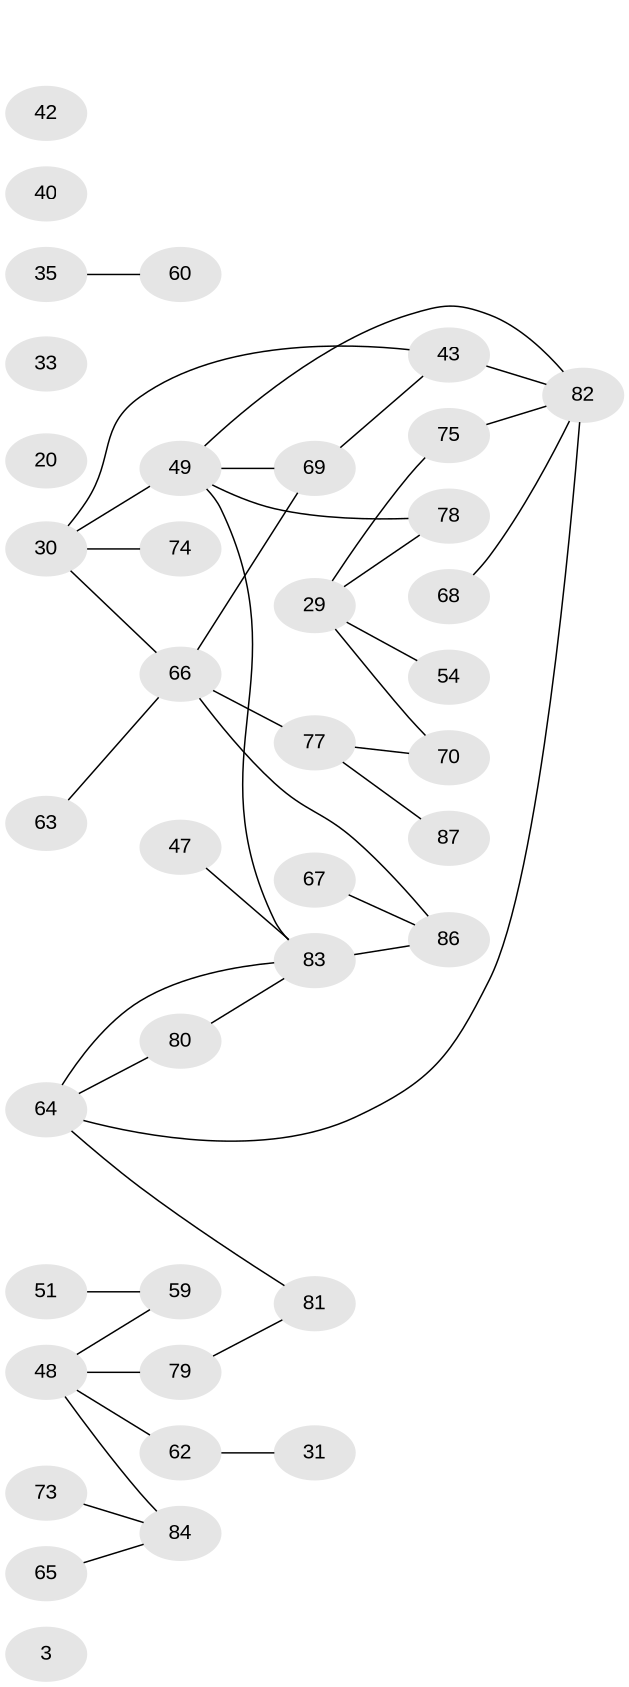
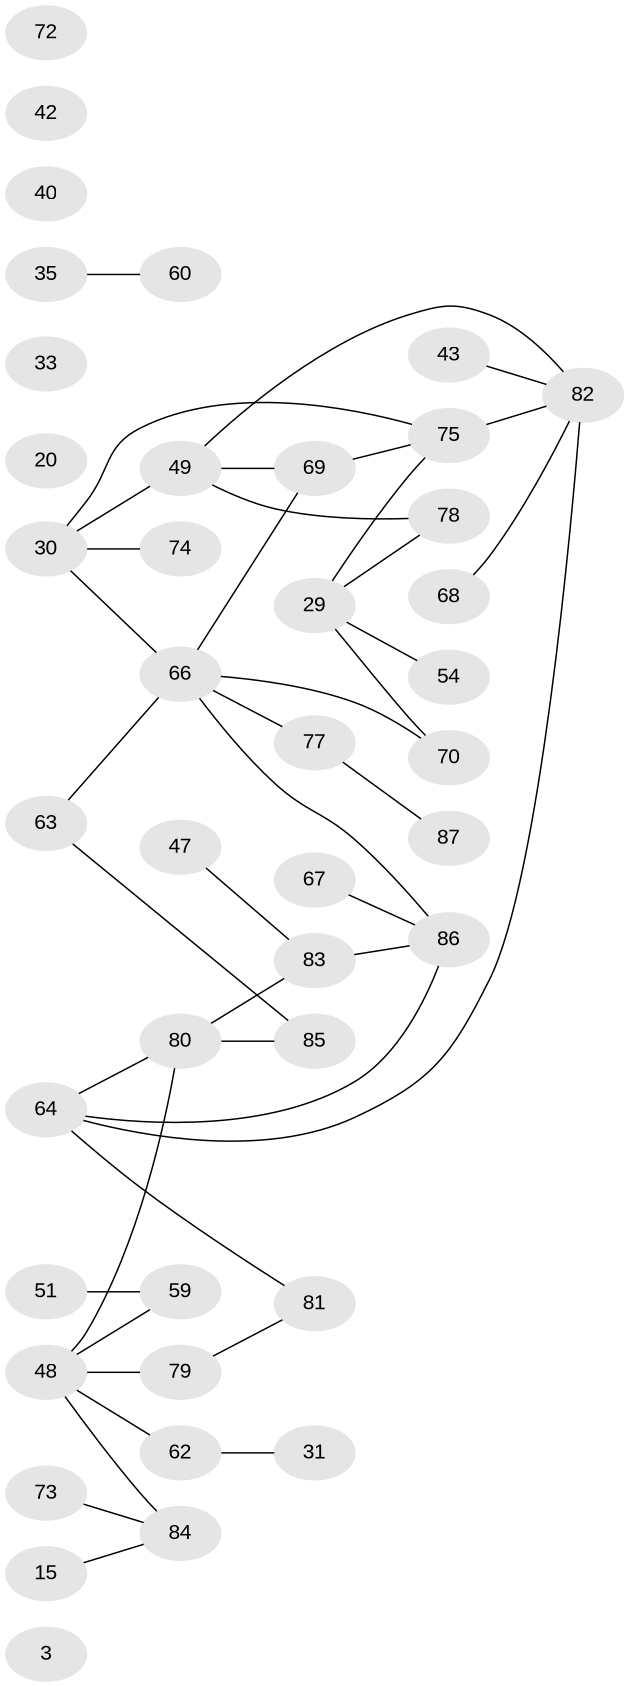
node "72": added
edge "43" -- "30": now "75" -- "30"
edge "43" -- "69": now "75" -- "69"
edge "49" -- "83": removed
edge "77" -- "70": now "66" -- "70"
edge "83" -- "64": now "86" -- "64"
node "85": added
edge "80" -- "48": added
node "65": label "65" -> "15"
